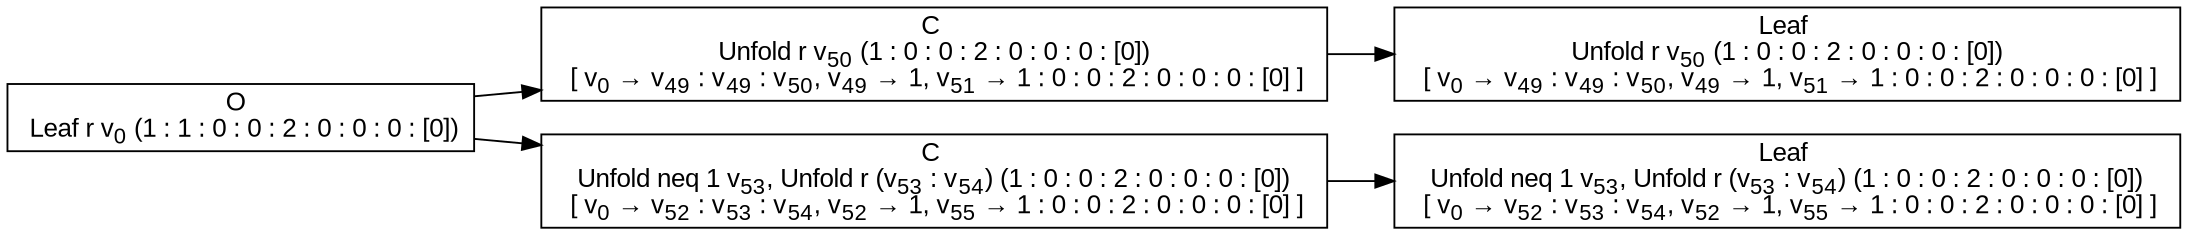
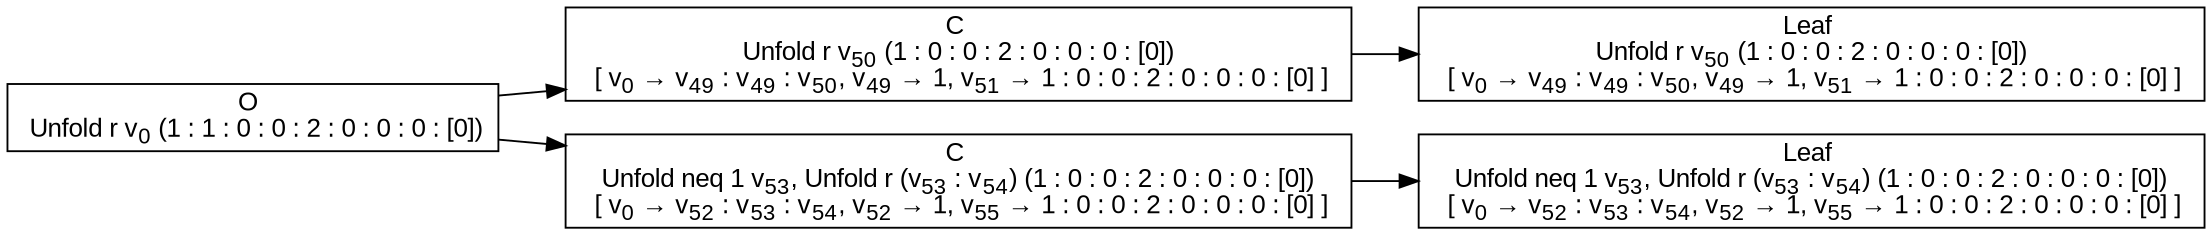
node "O": text "Leaf r v" -> "Unfold r v"
